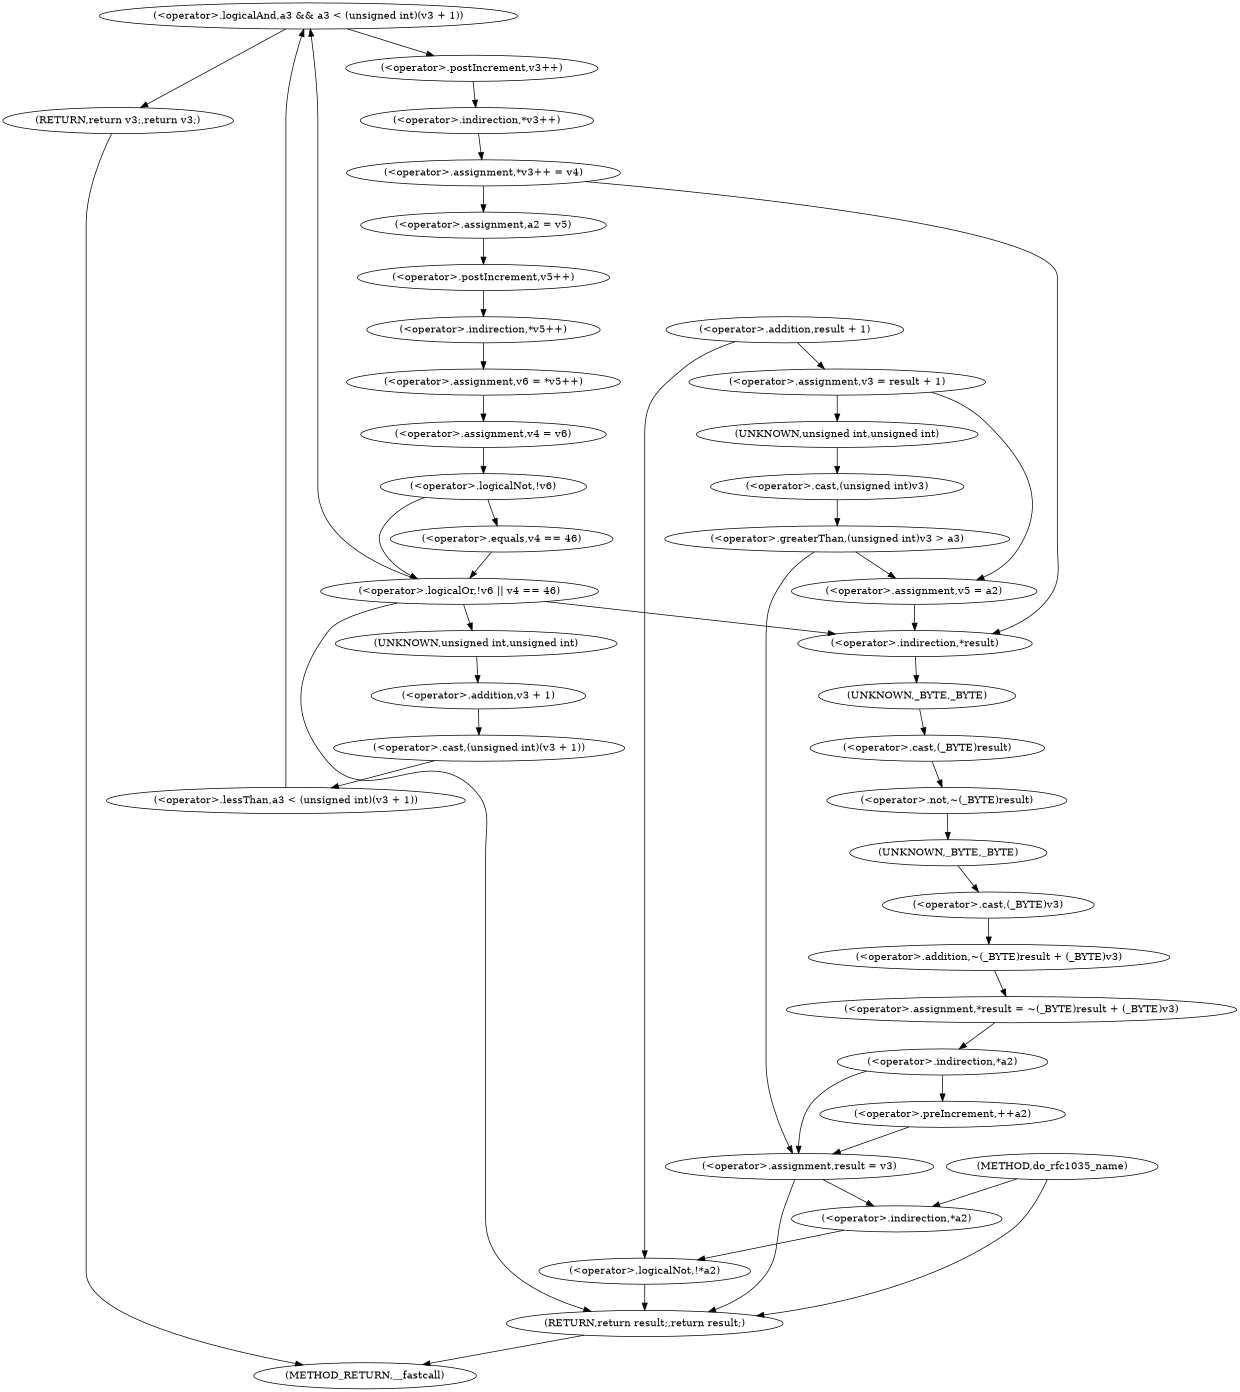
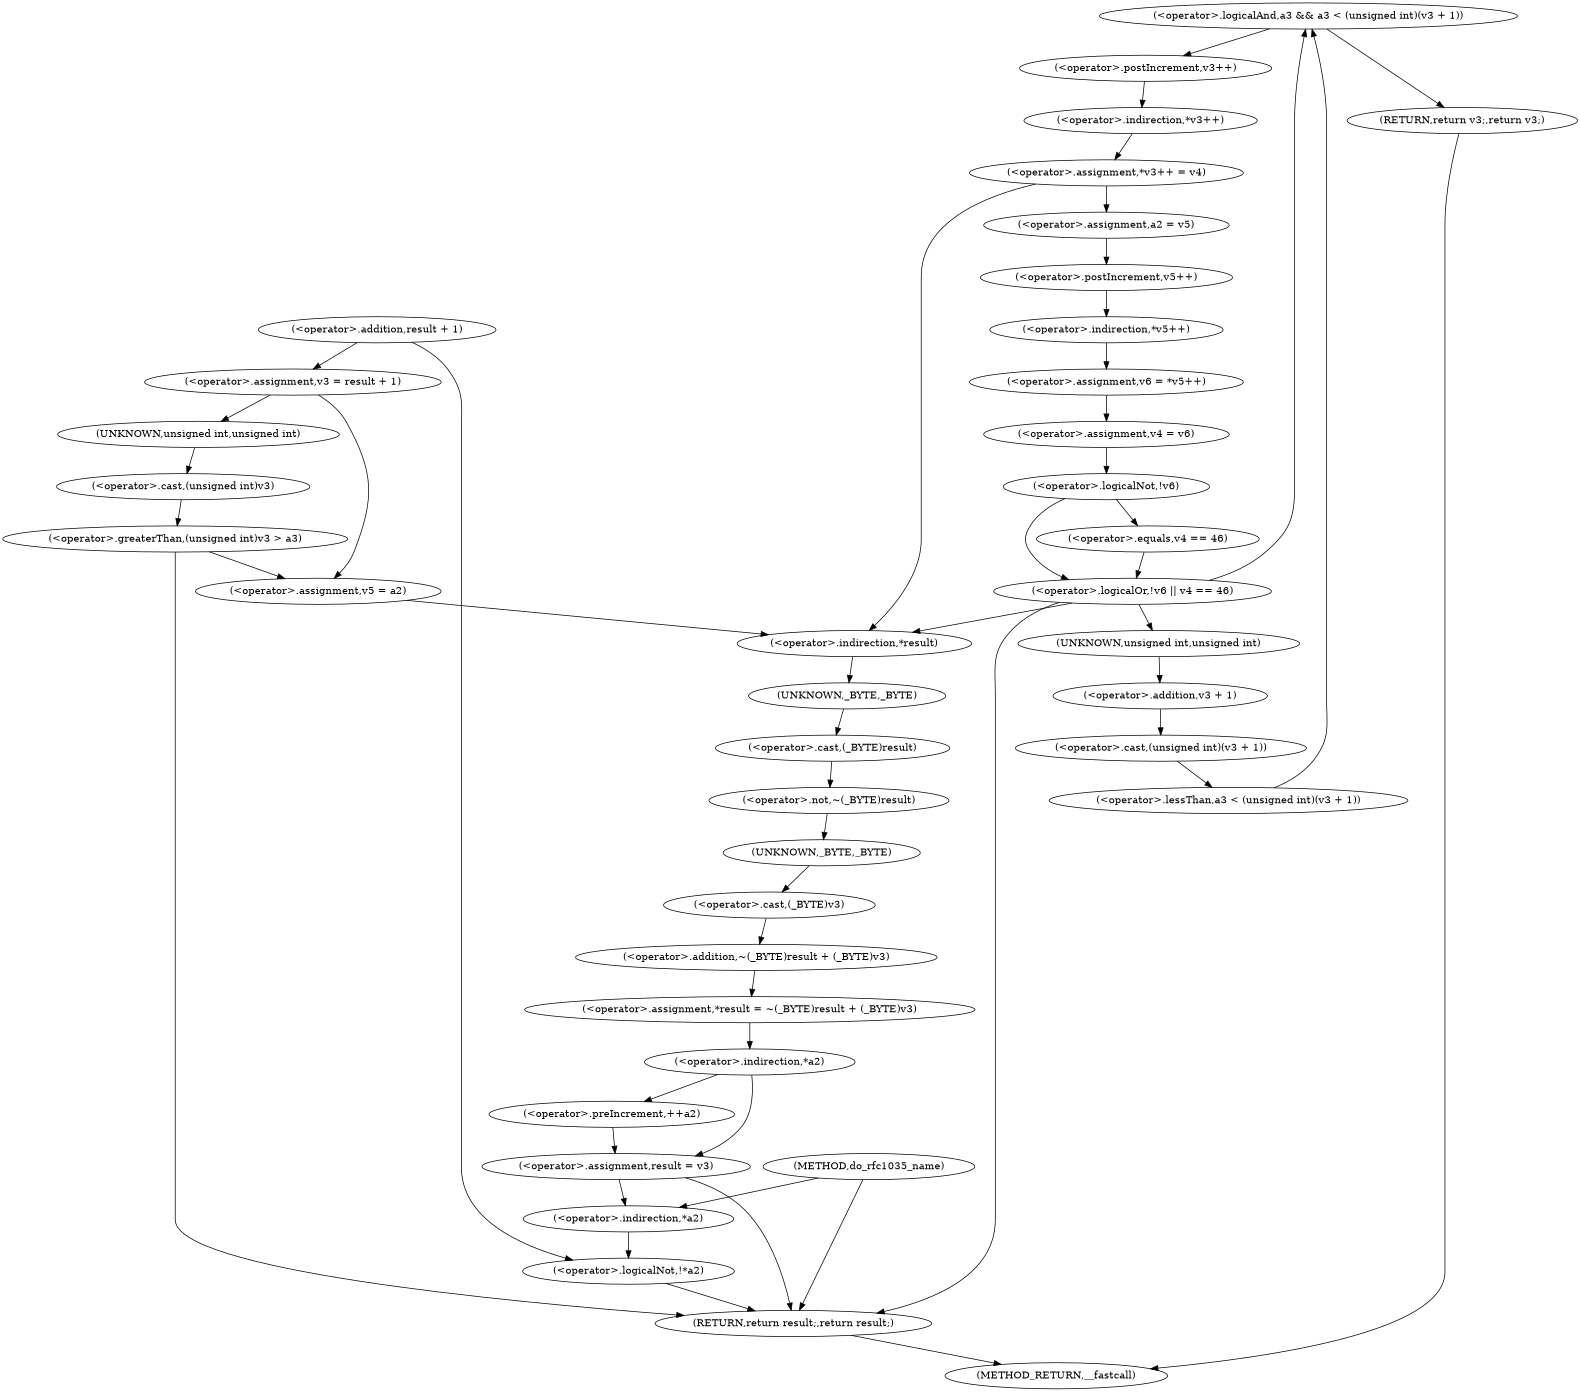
edge "(<operator>.greaterThan,(unsigned int)v3 > a3)" -> "(<operator>.assignment,result = v3)": now "(<operator>.greaterThan,(unsigned int)v3 > a3)" -> "(RETURN,return result;,return result;)"
